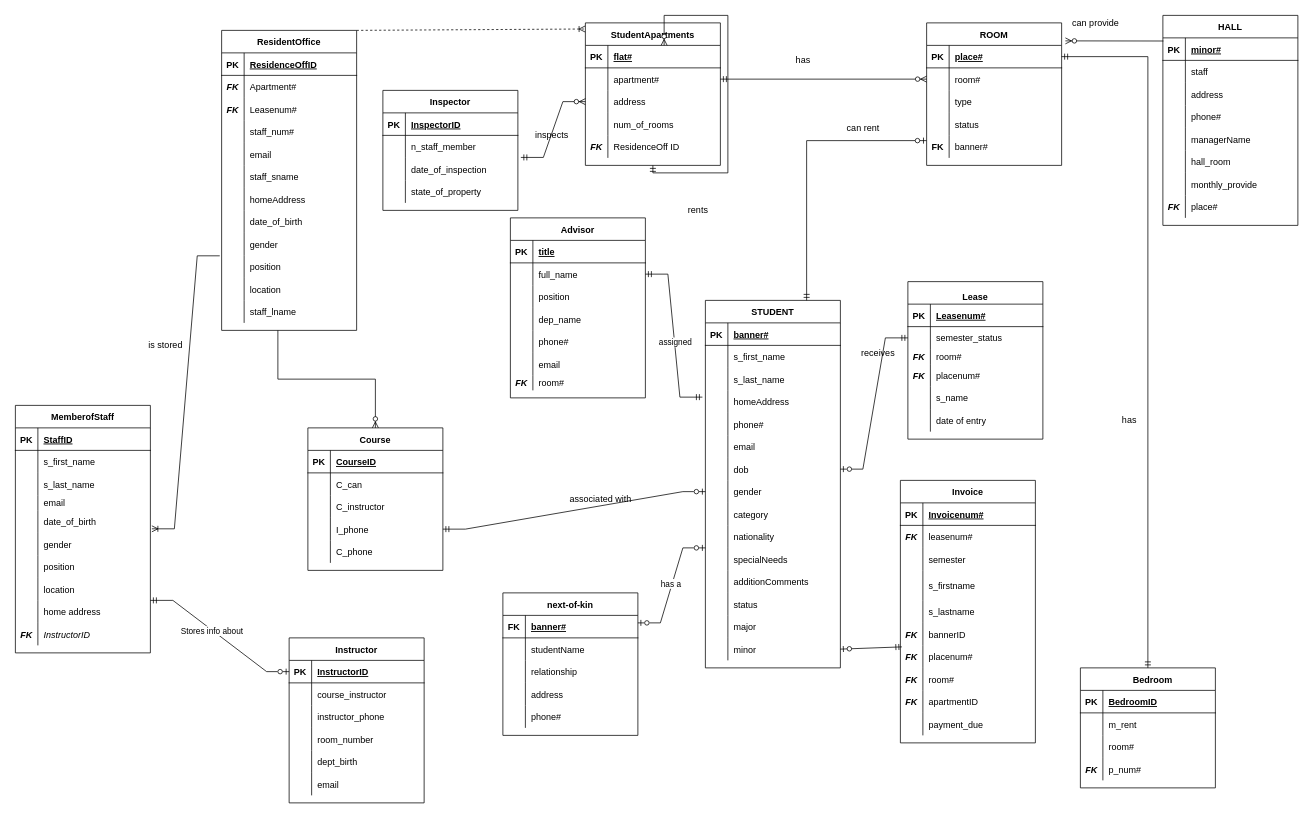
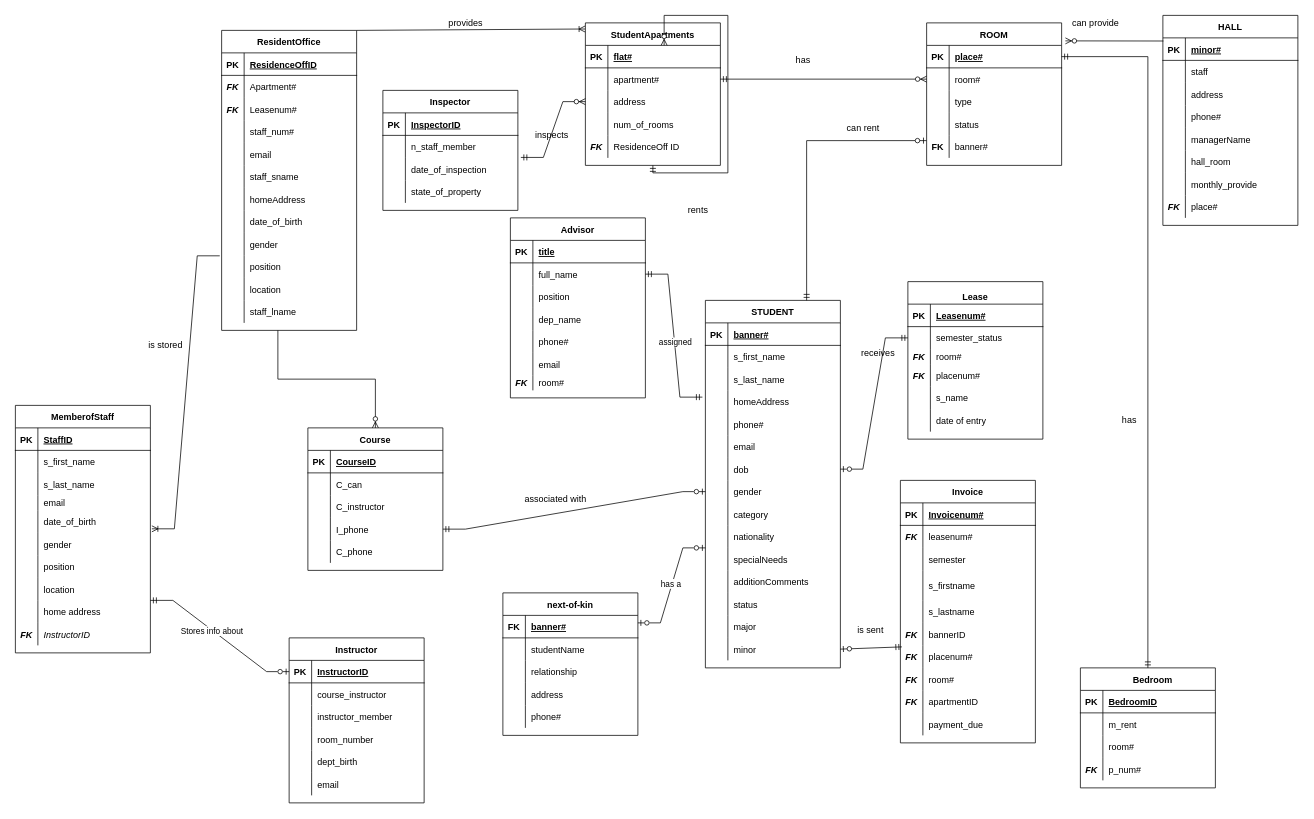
node "provides": added
edge "ResidentOffice" -> "StudentApartments": style dashed -> solid
node "associated with": moved (600, 499) -> (555, 499)
node "is sent": added
node "instructor_phone": label "instructor_phone" -> "instructor_member"
